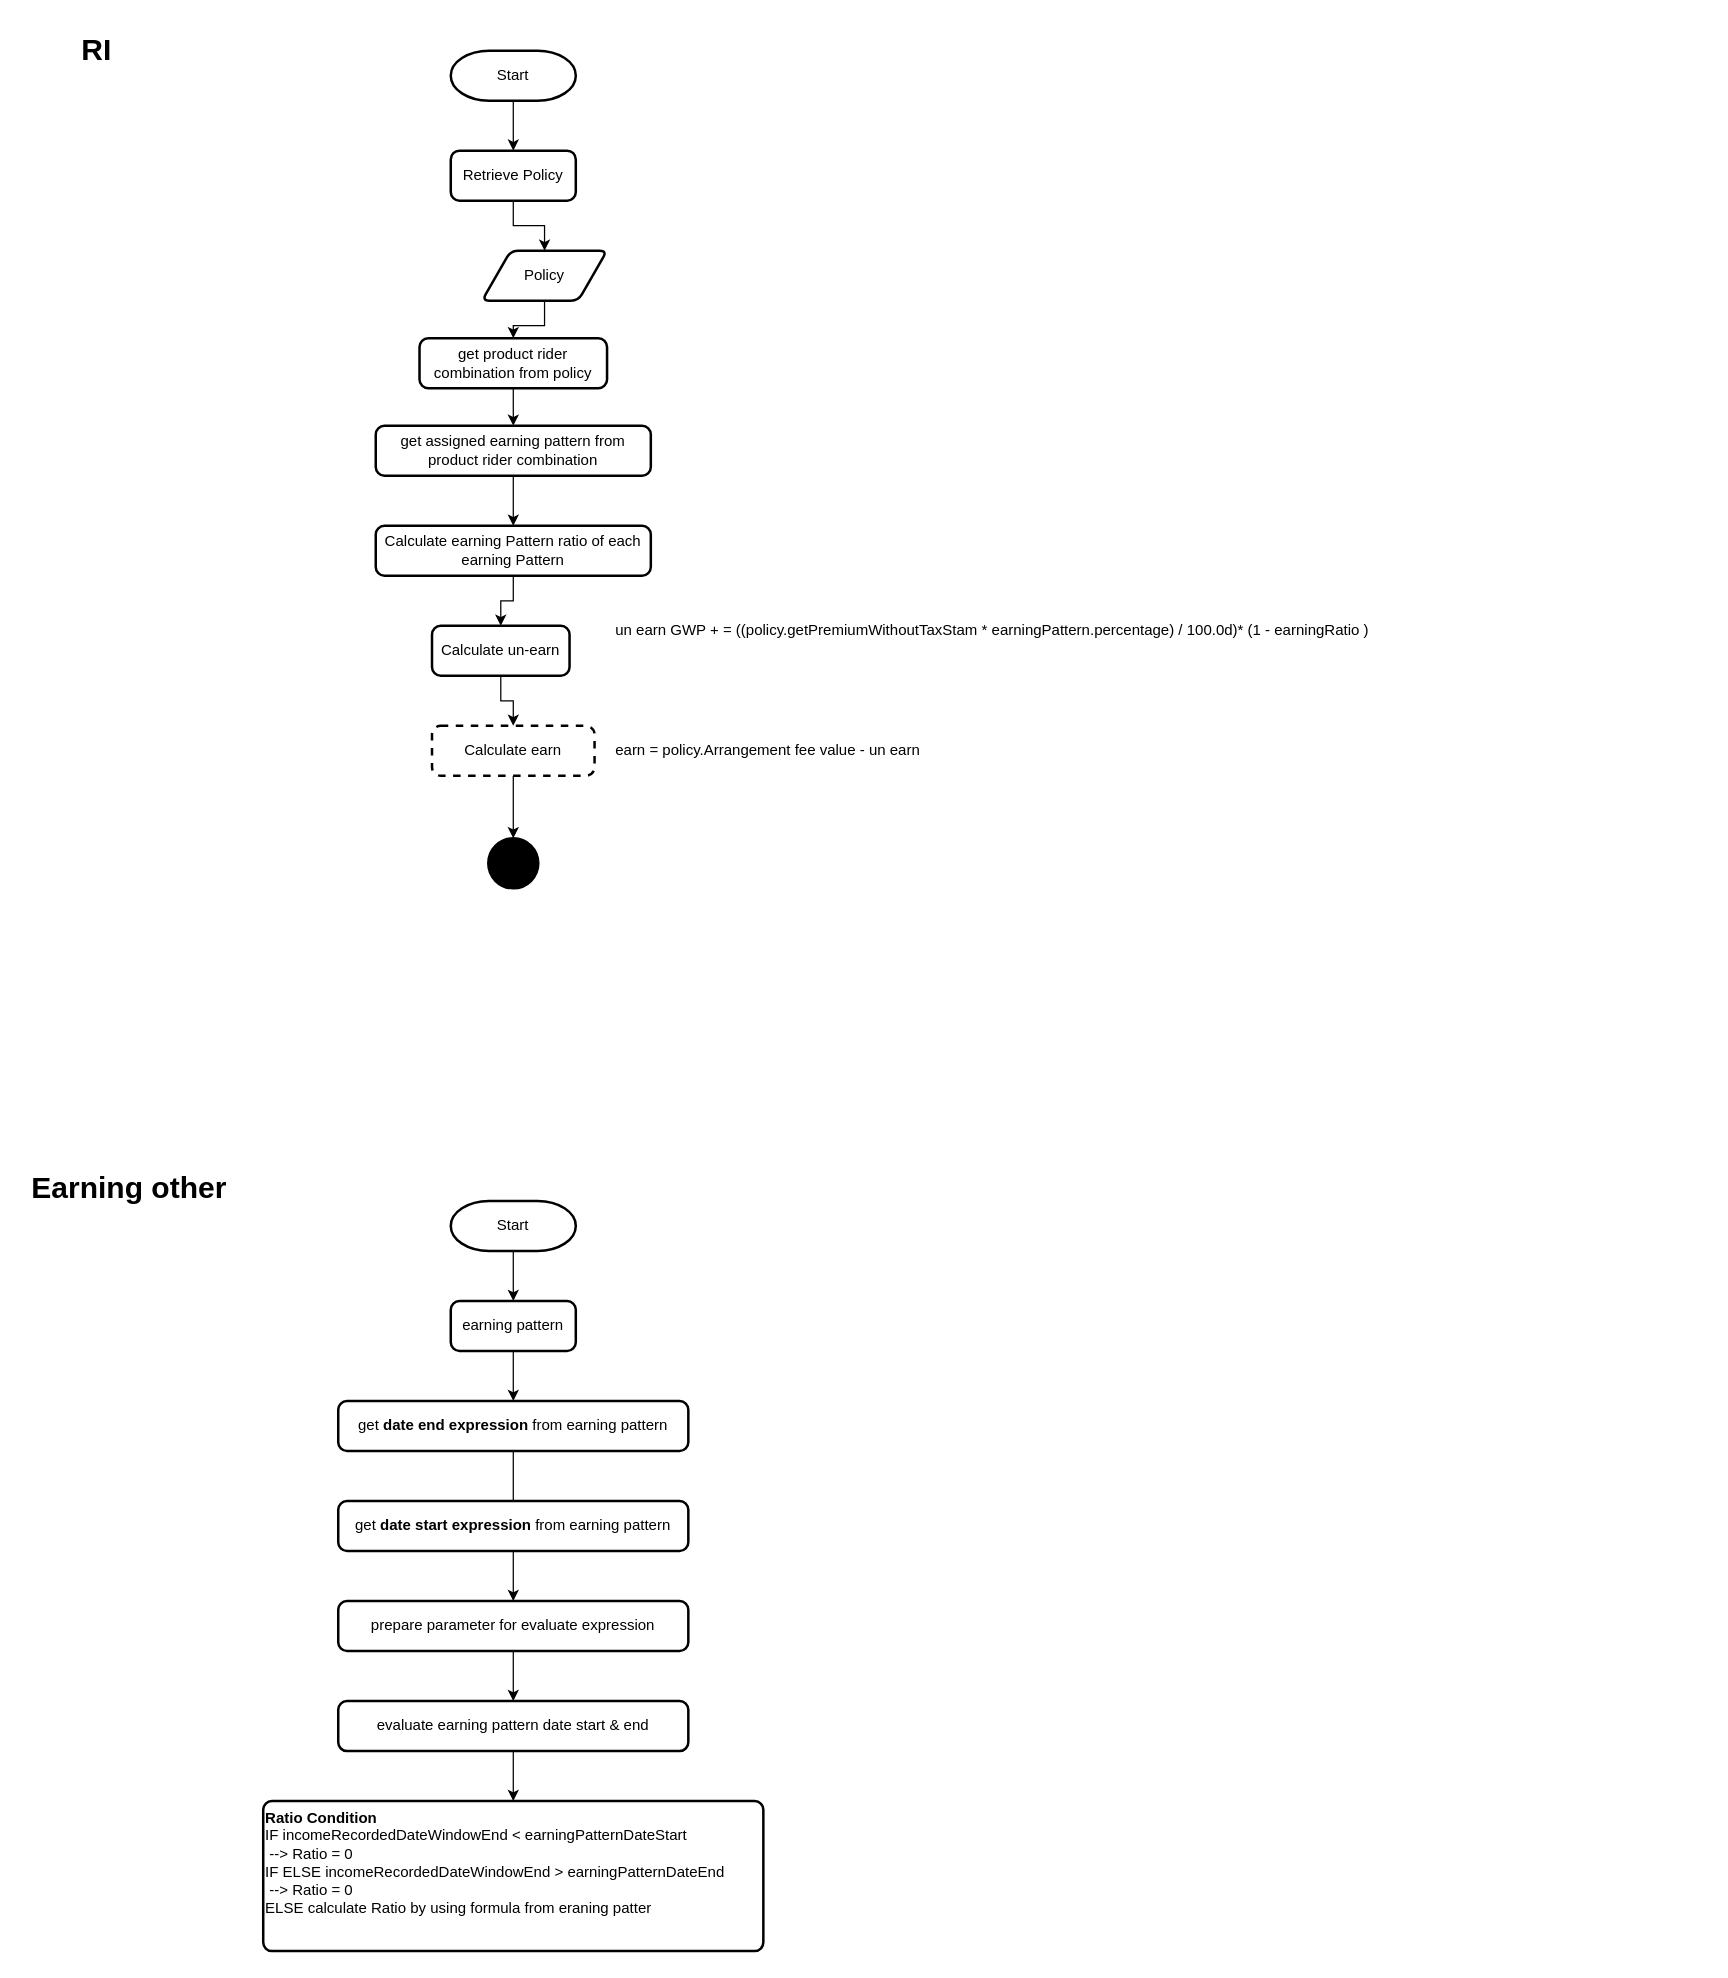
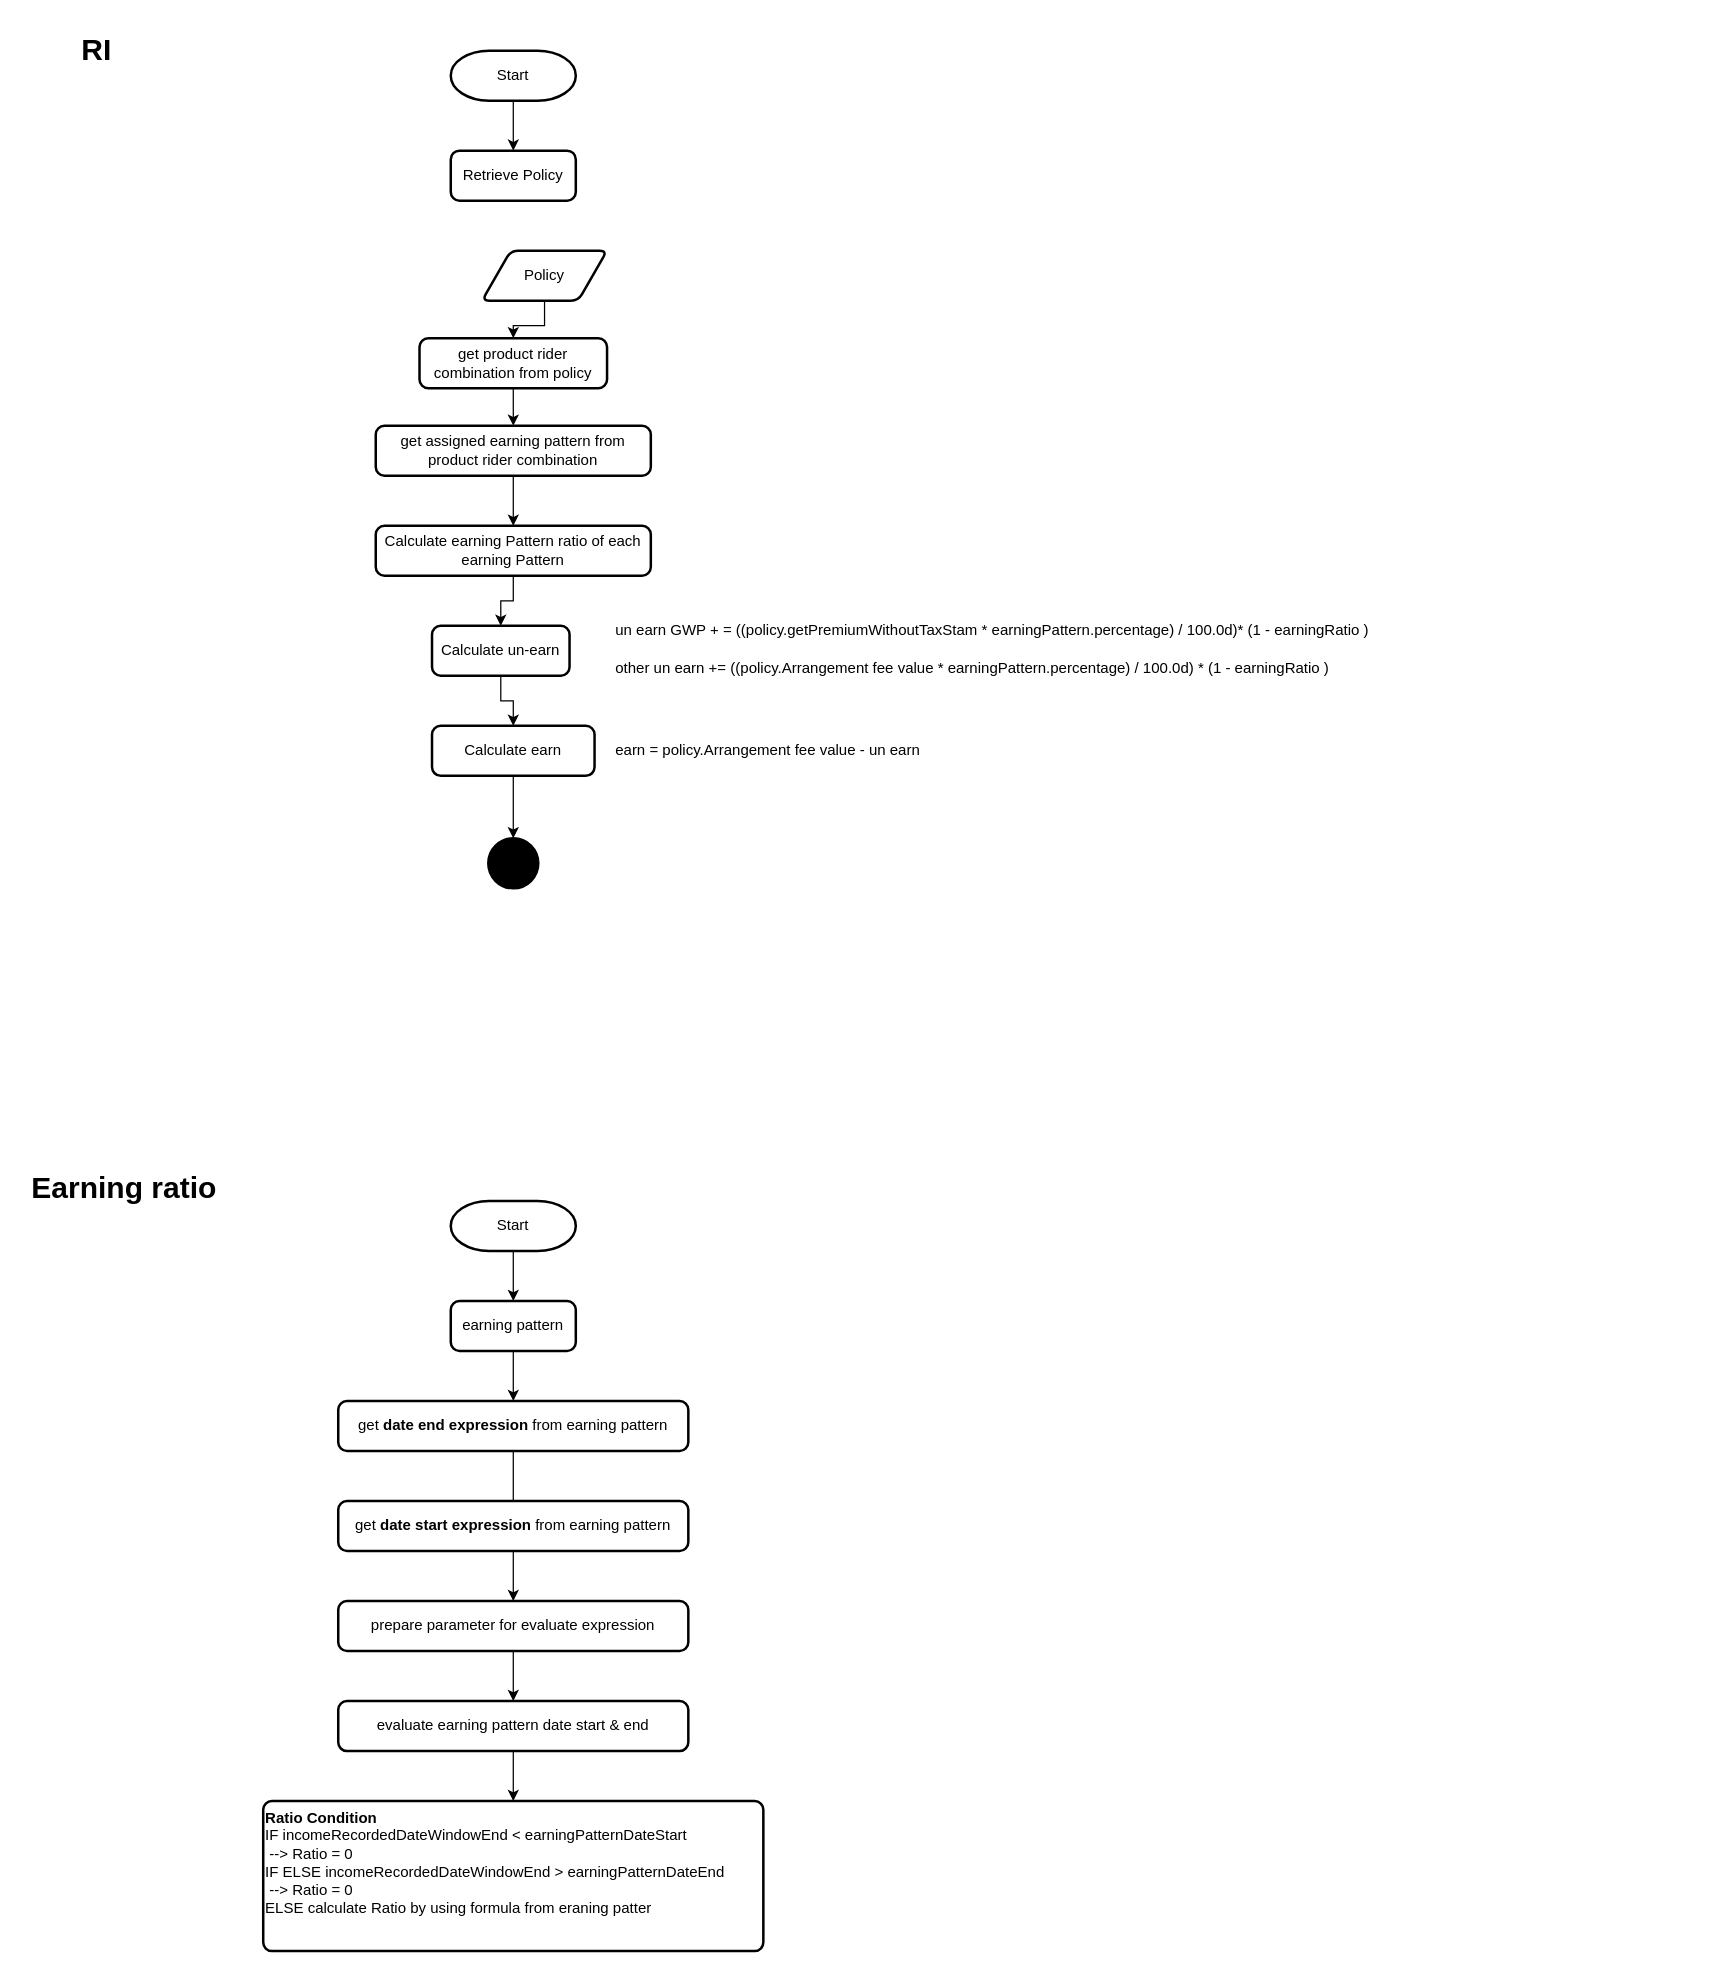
edge "Retrieve Policy" -> "Policy": removed
node "other un earn += ((policy.Arrangement fee value * earningPattern.percentage) / 100.0d) * (1 - earningRatio )": added
node "Calculate earn": style dashed -> solid
node "Earning other": label "Earning other" -> "Earning ratio"
